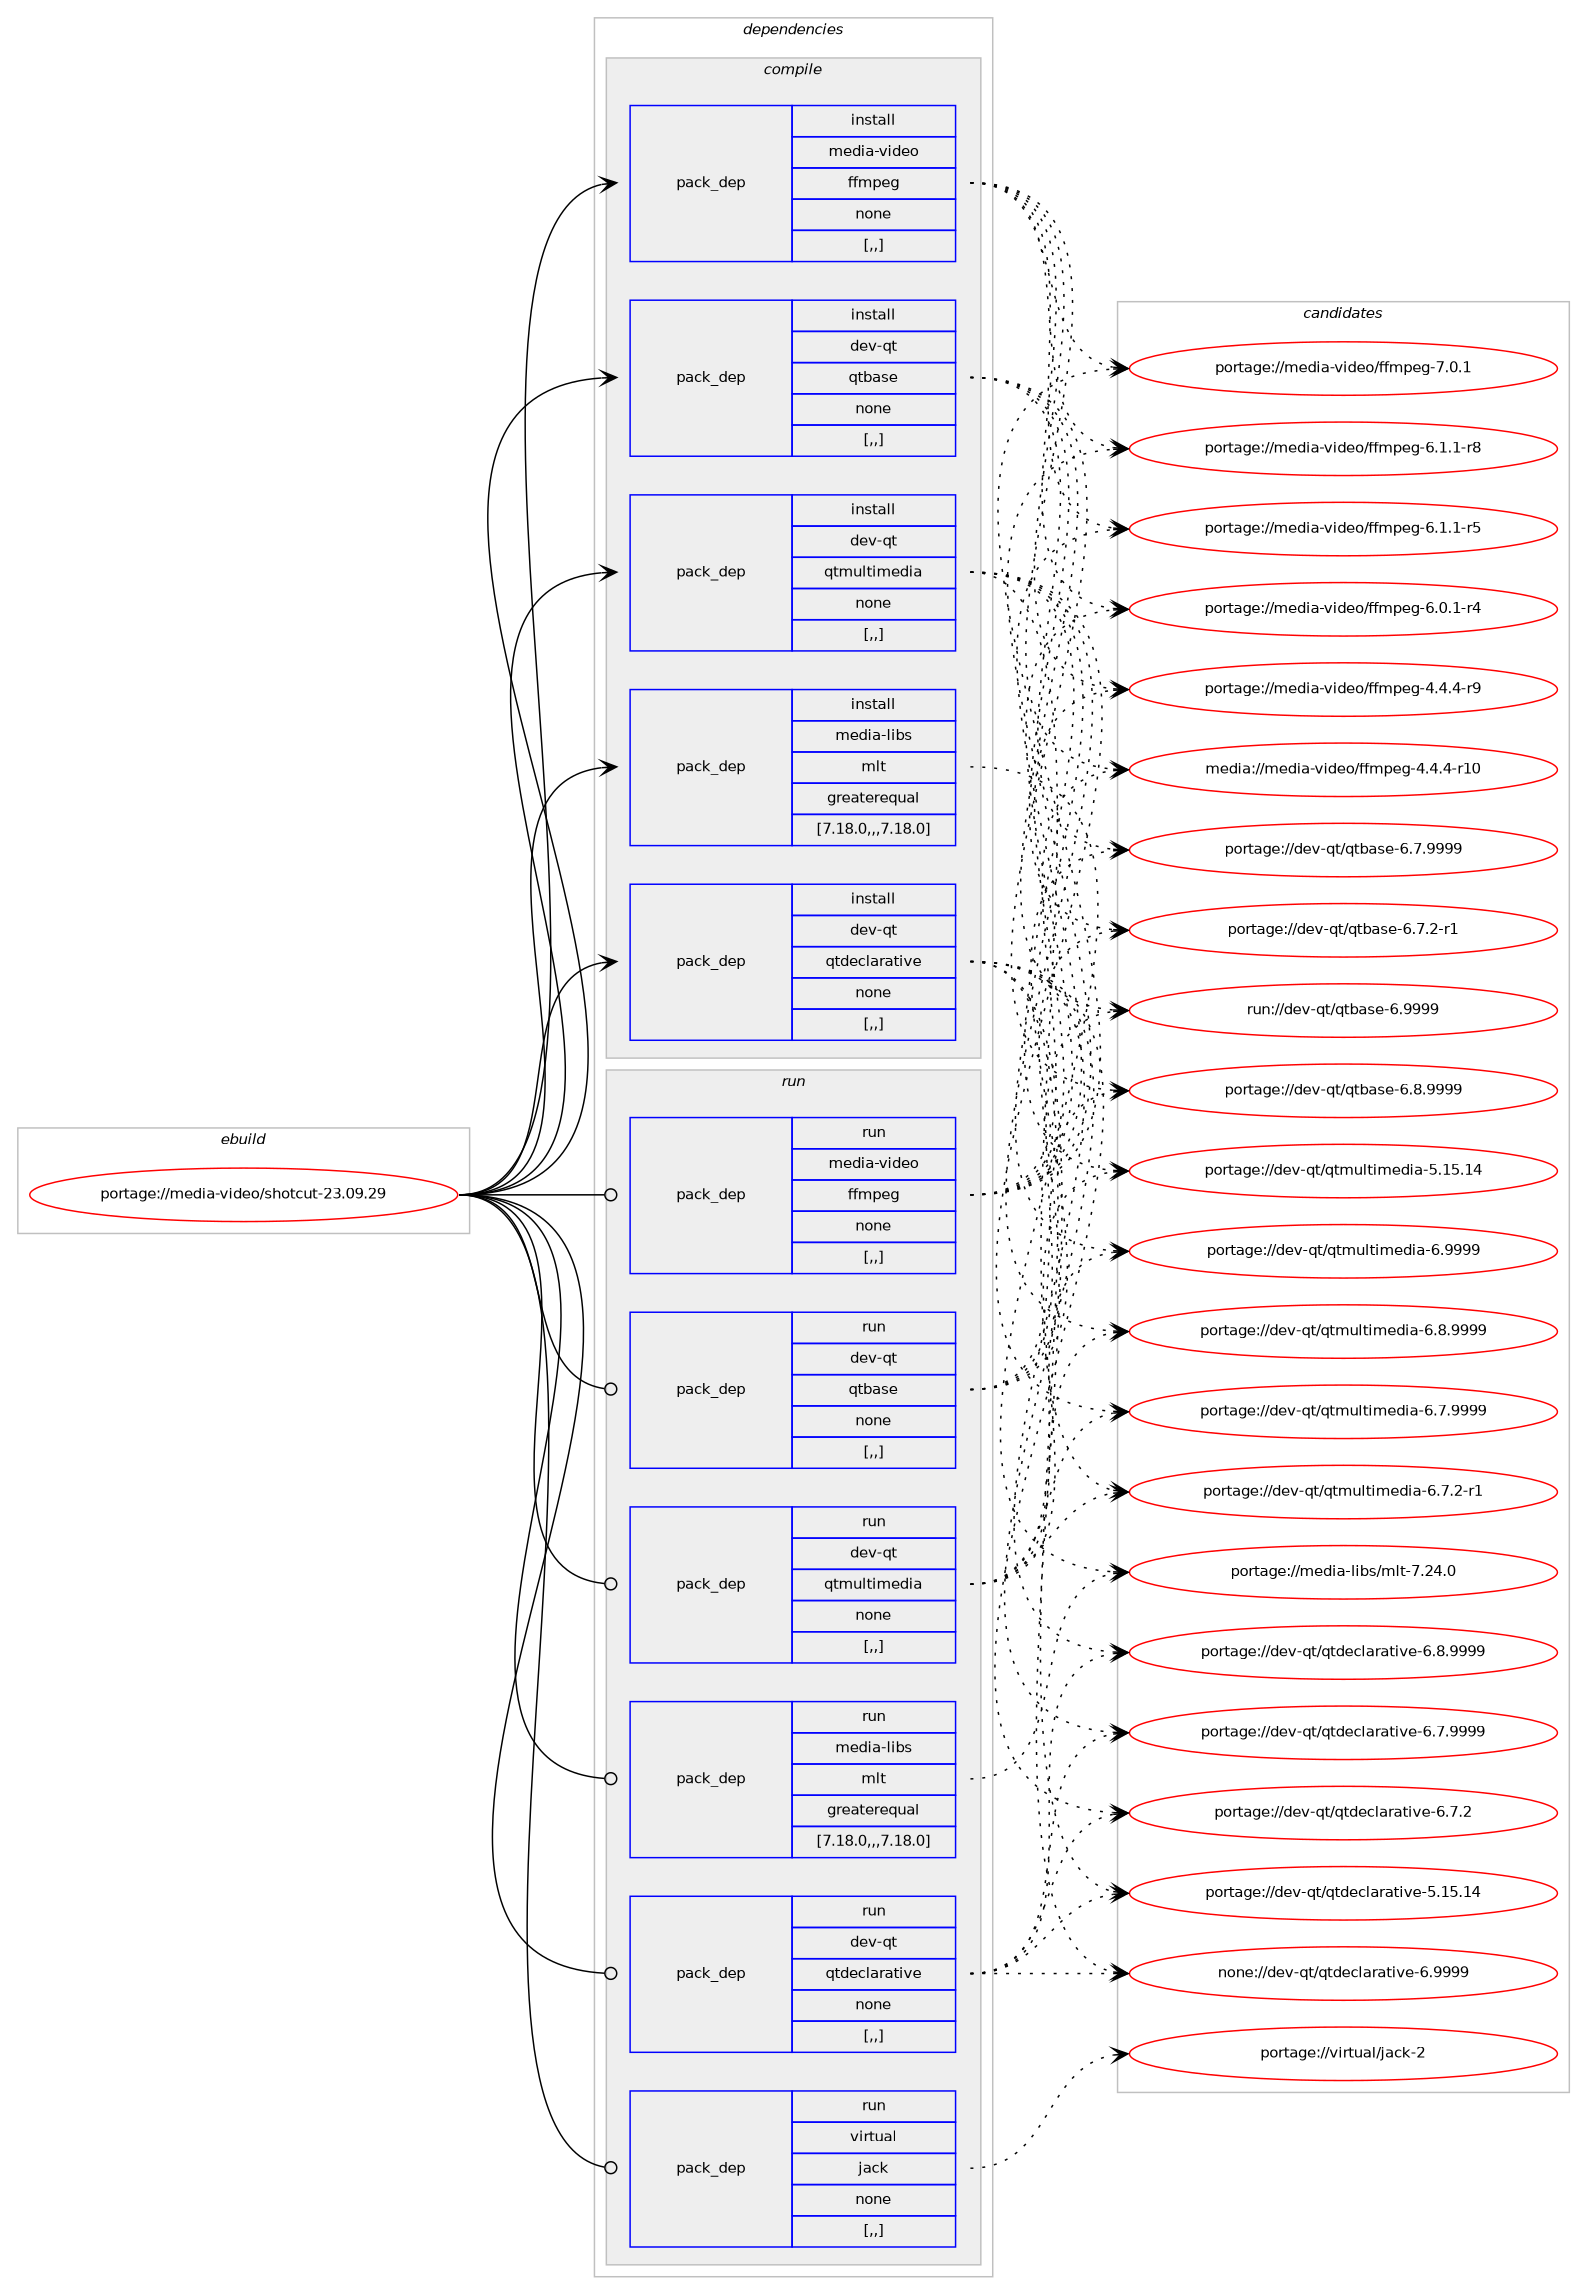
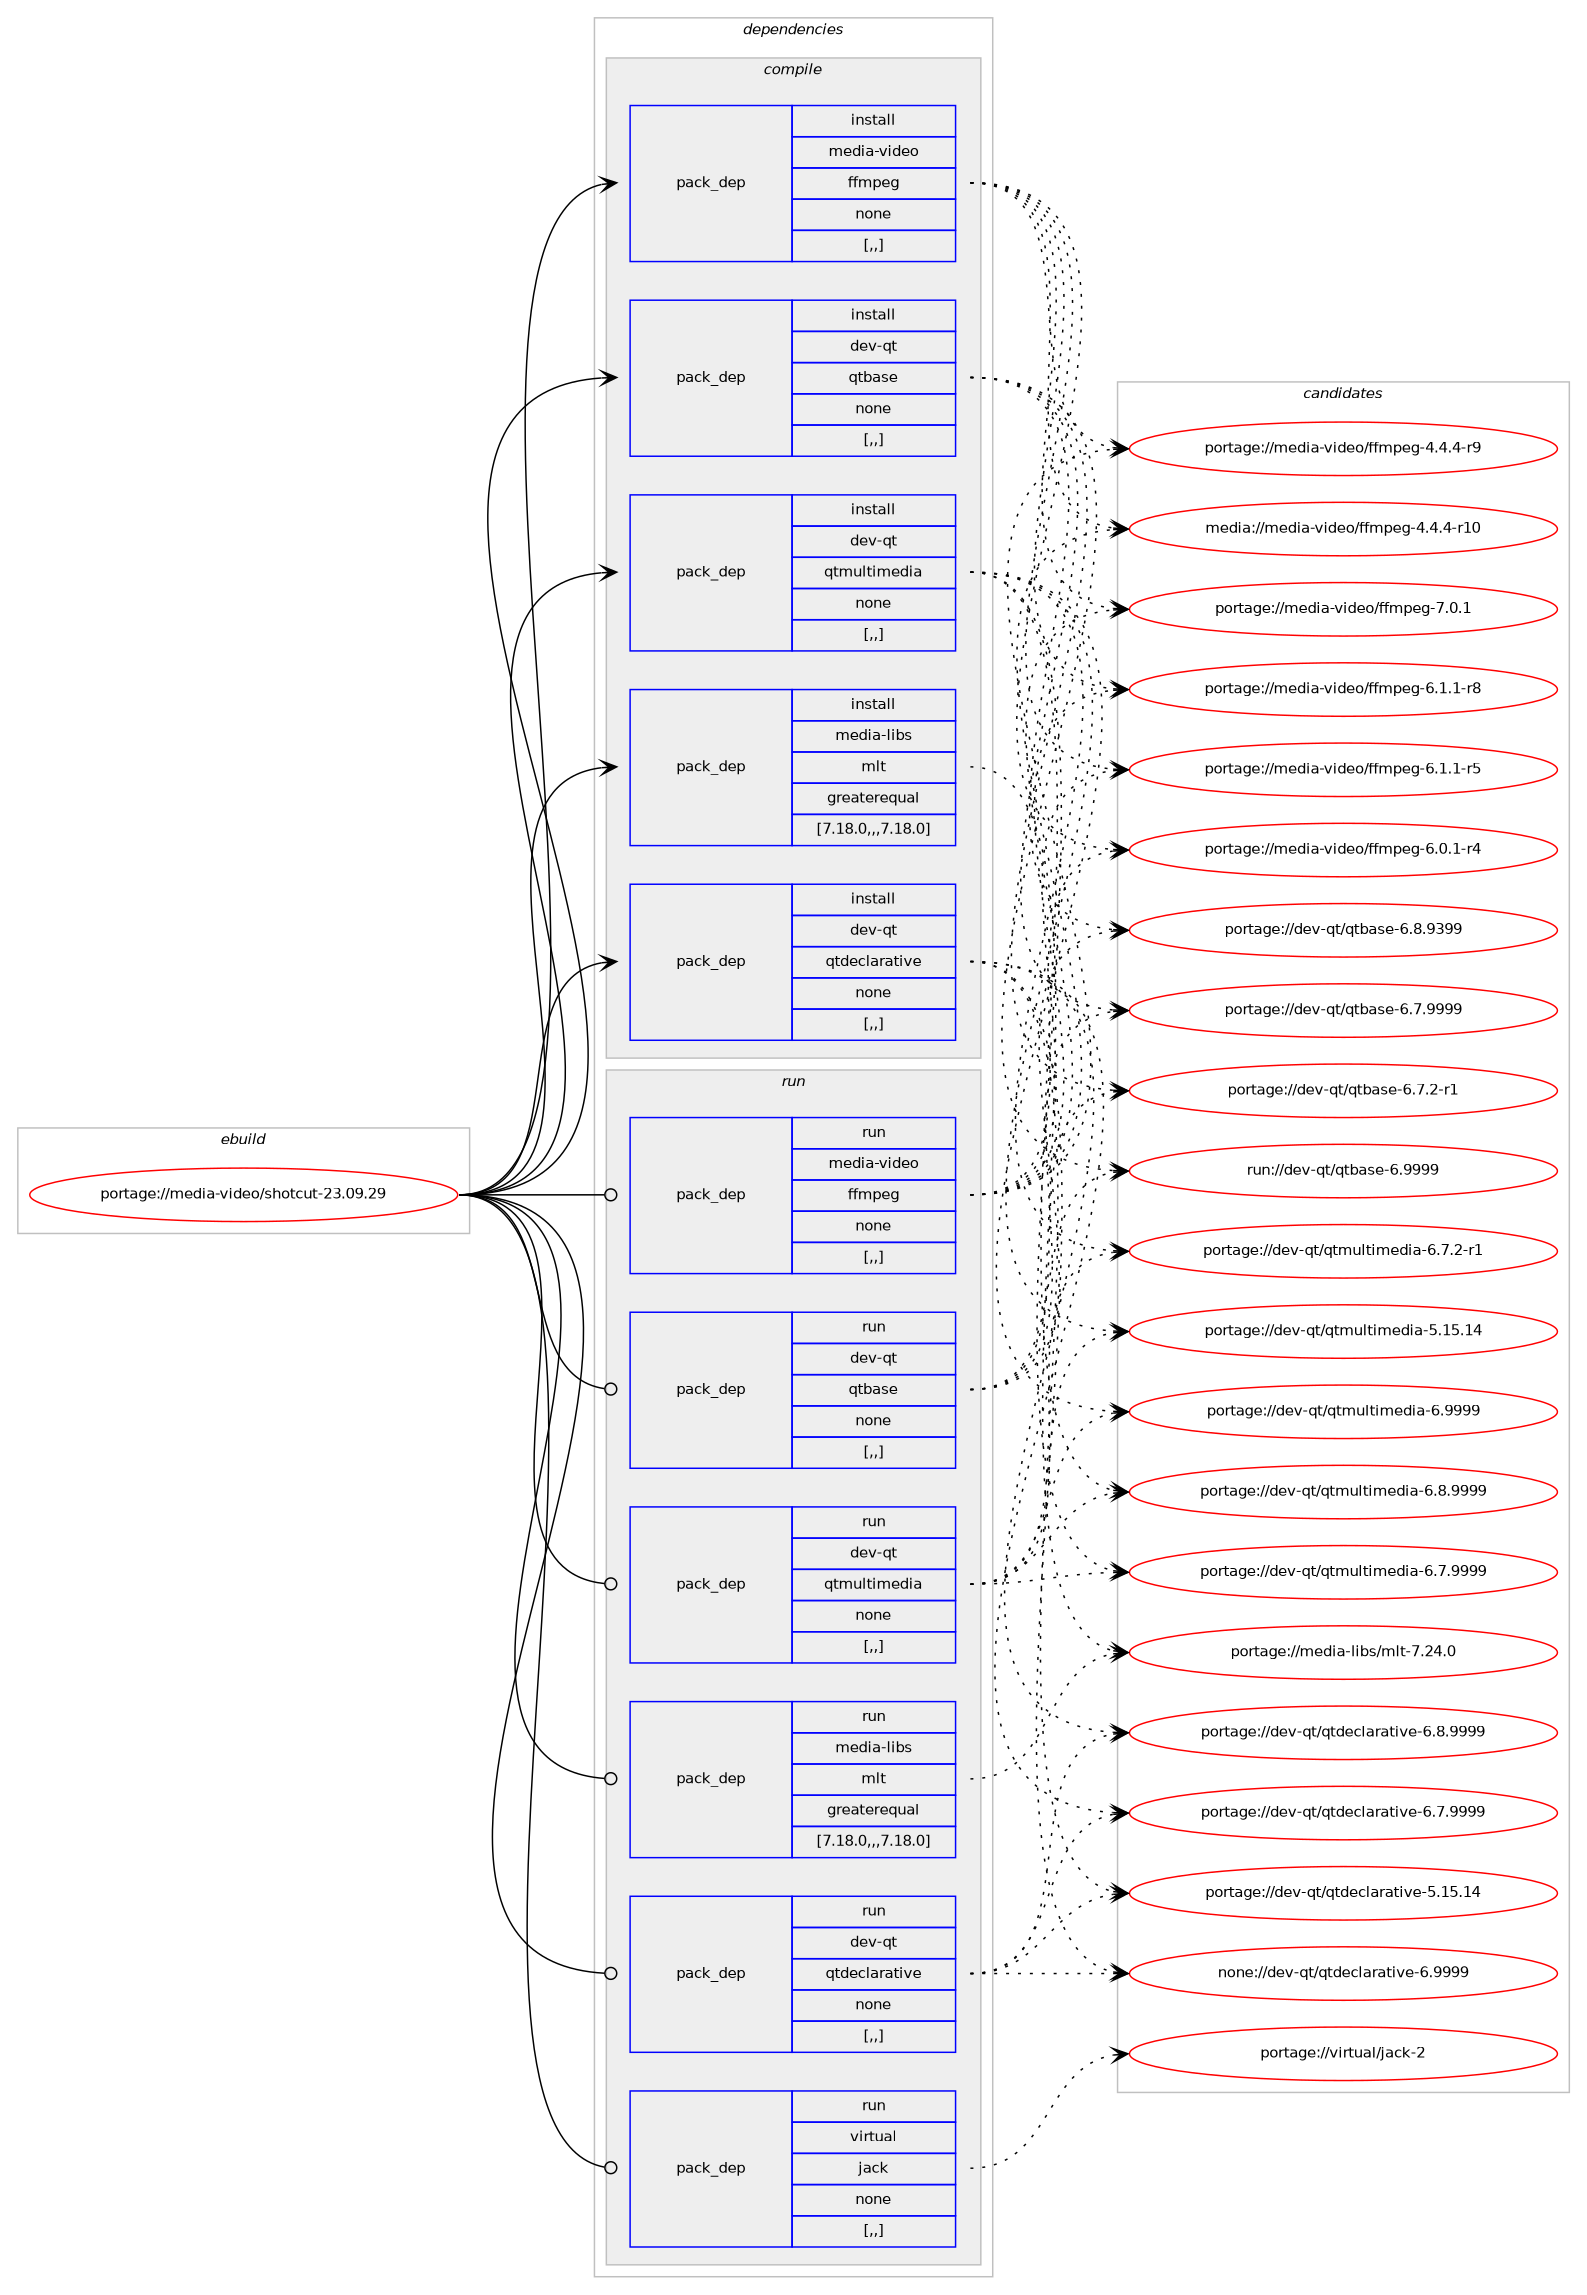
node "portage://dev-qt/qtbase-6.8.9999": label "portage://dev-qt/qtbase-6.8.9999" -> "portage://dev-qt/qtbase-6.8.9399"
node "portage://dev-qt/qtdeclarative-6.7.2": removed
